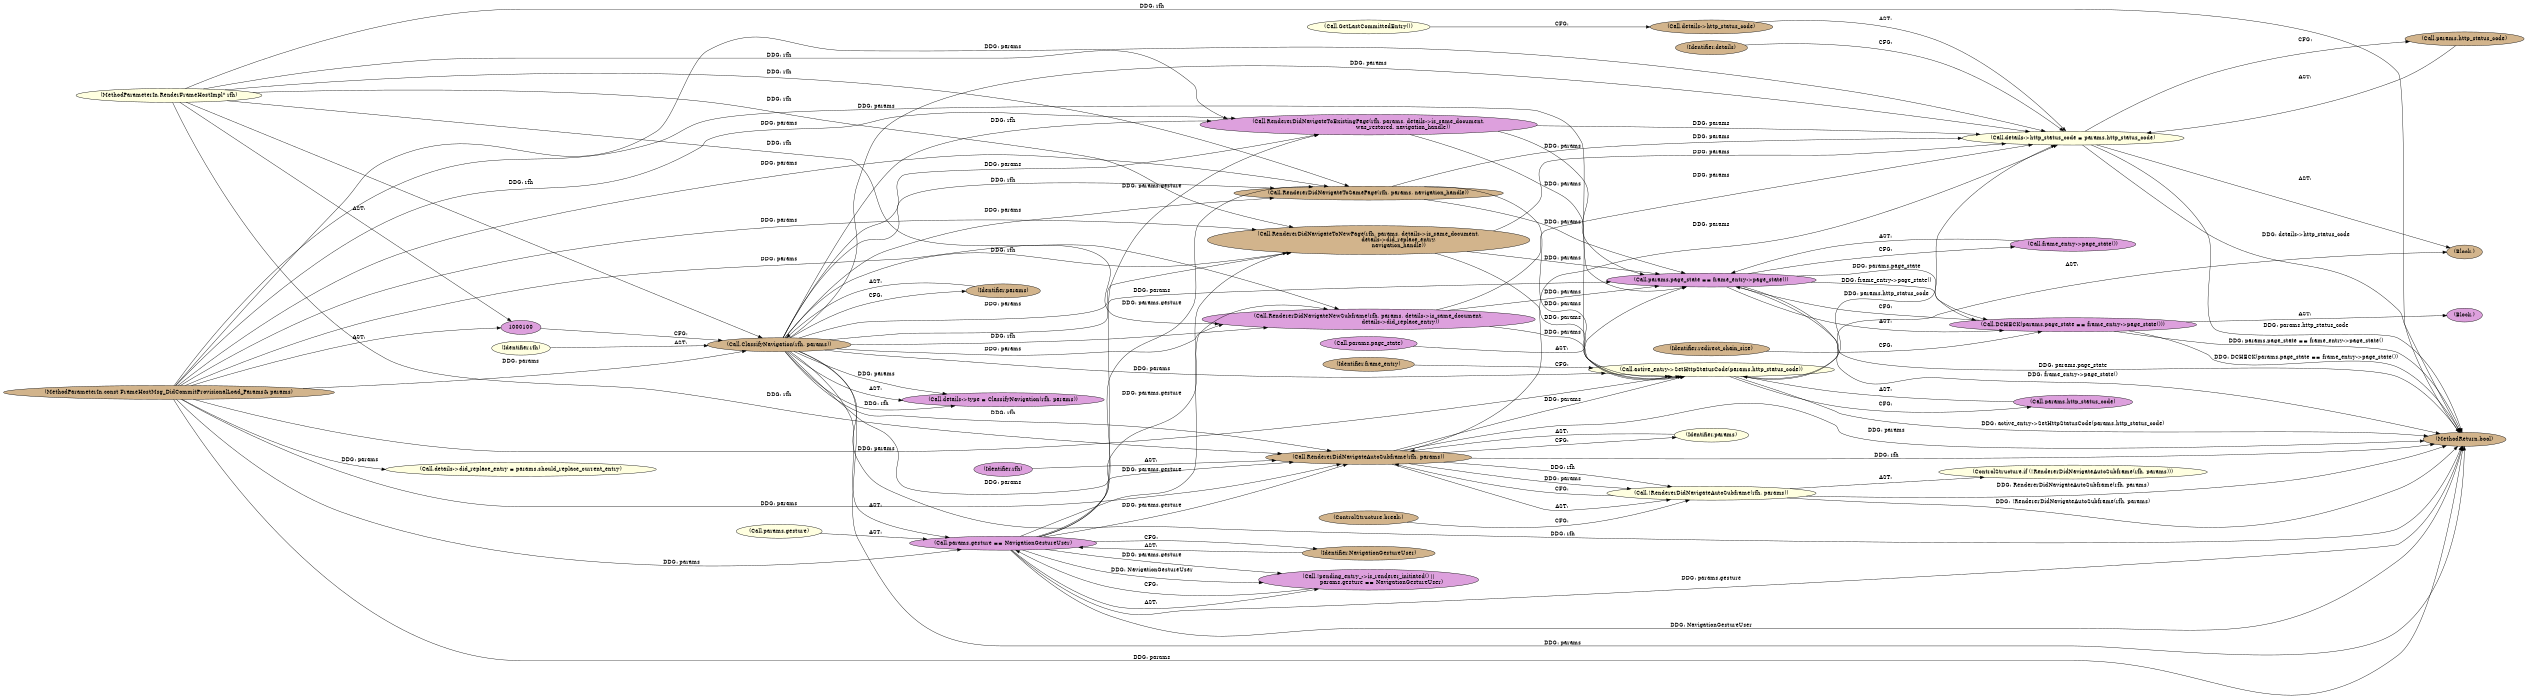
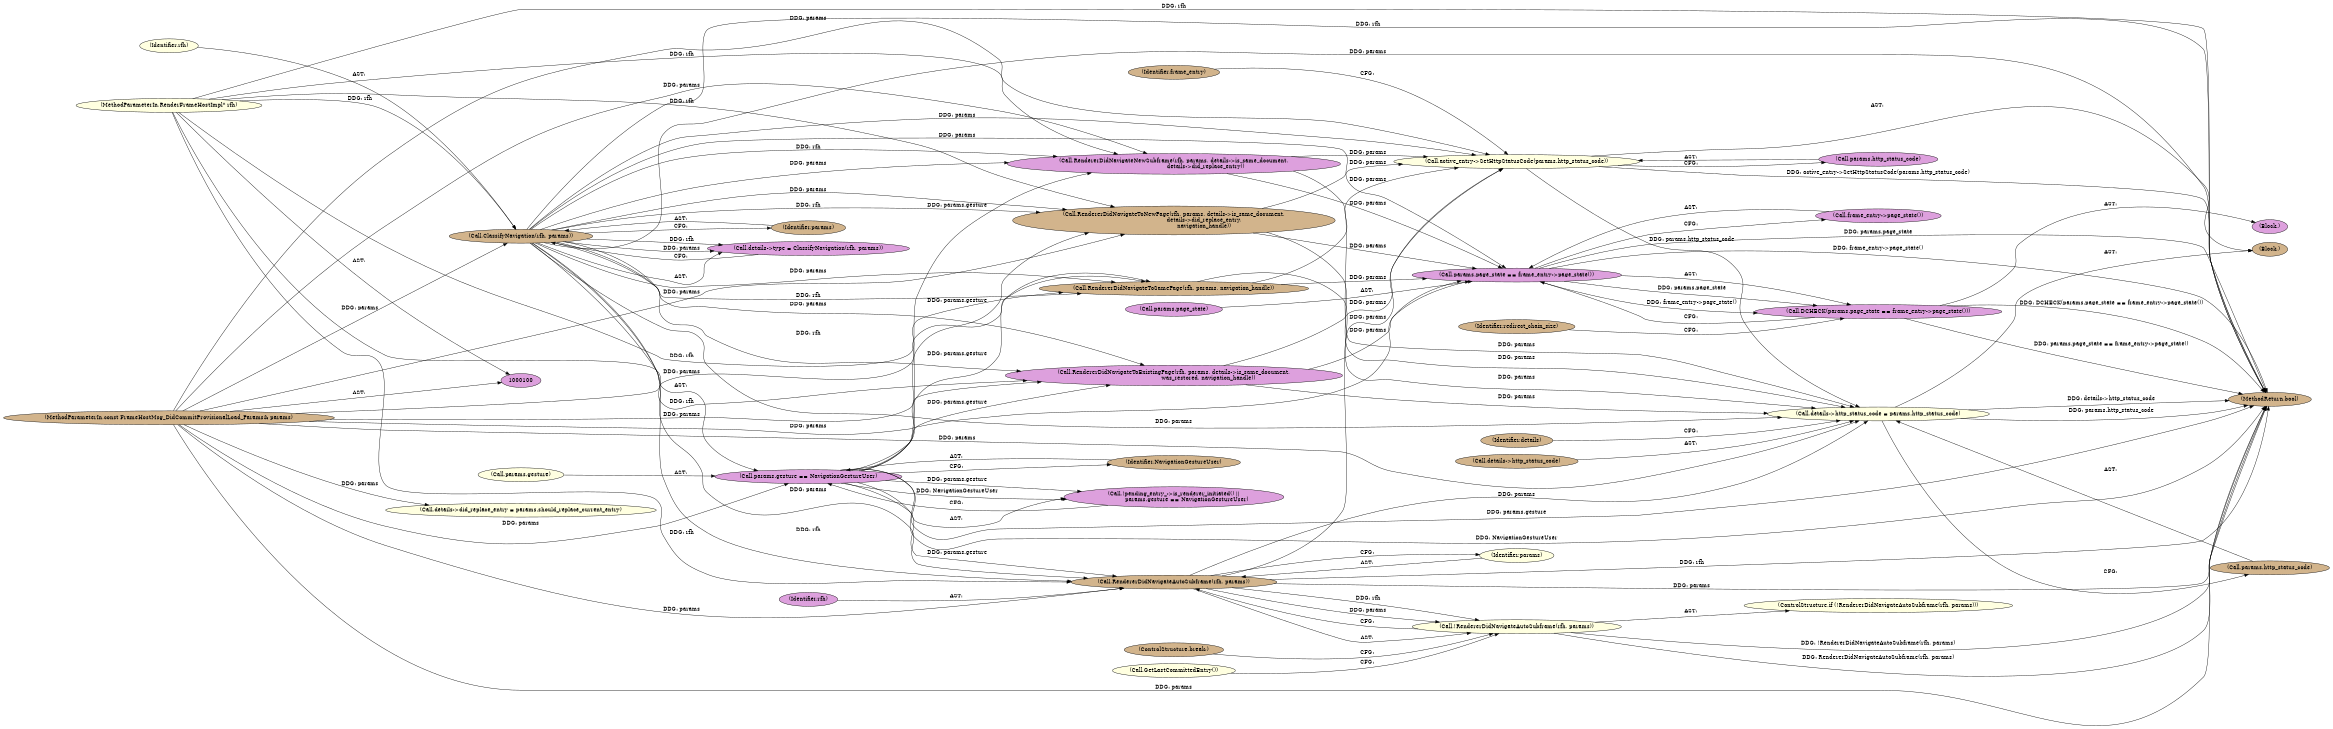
edge "(Call,GetLastCommittedEntry())" -> "(Call,details->http_status_code)": now "(Call,GetLastCommittedEntry())" -> "(Call,!RendererDidNavigateAutoSubframe(rfh, params))"
edge "1000100" -> "(Call,ClassifyNavigation(rfh, params))": now "(Call,details->type = ClassifyNavigation(rfh, params))" -> "(Call,ClassifyNavigation(rfh, params))"
